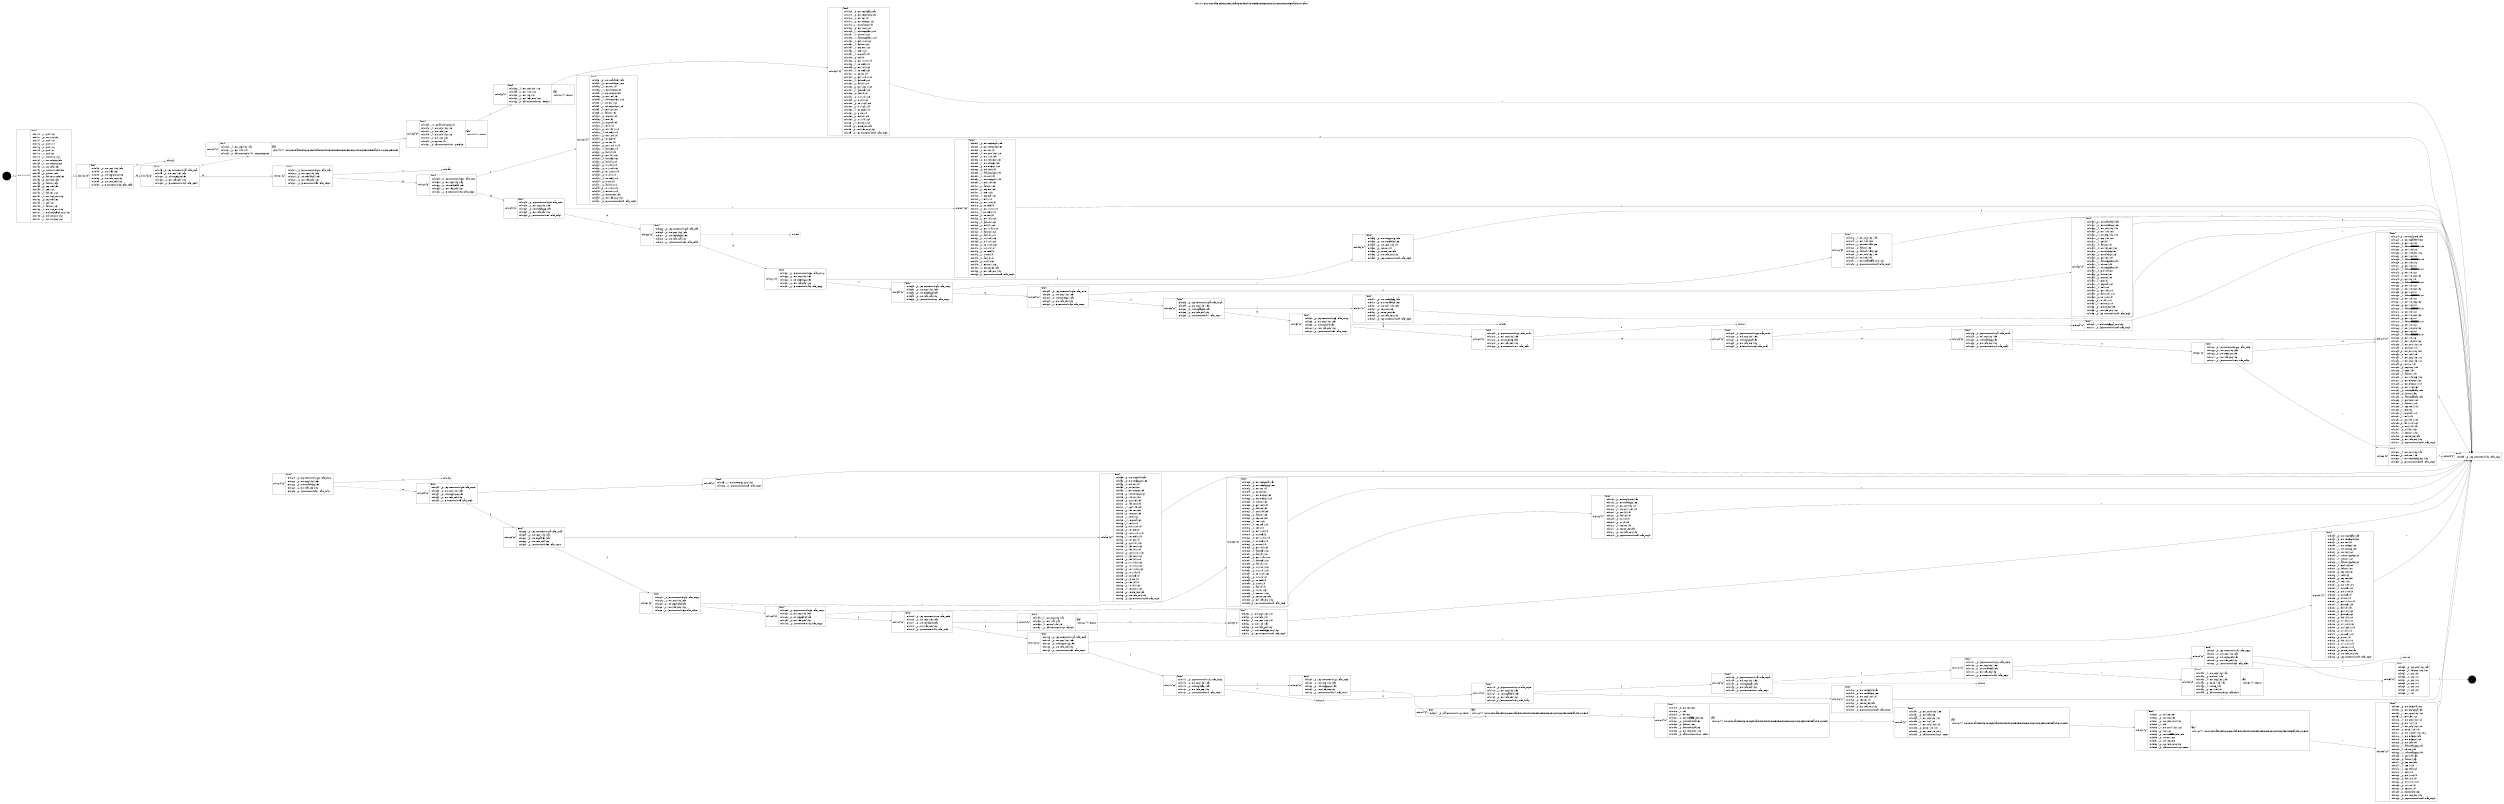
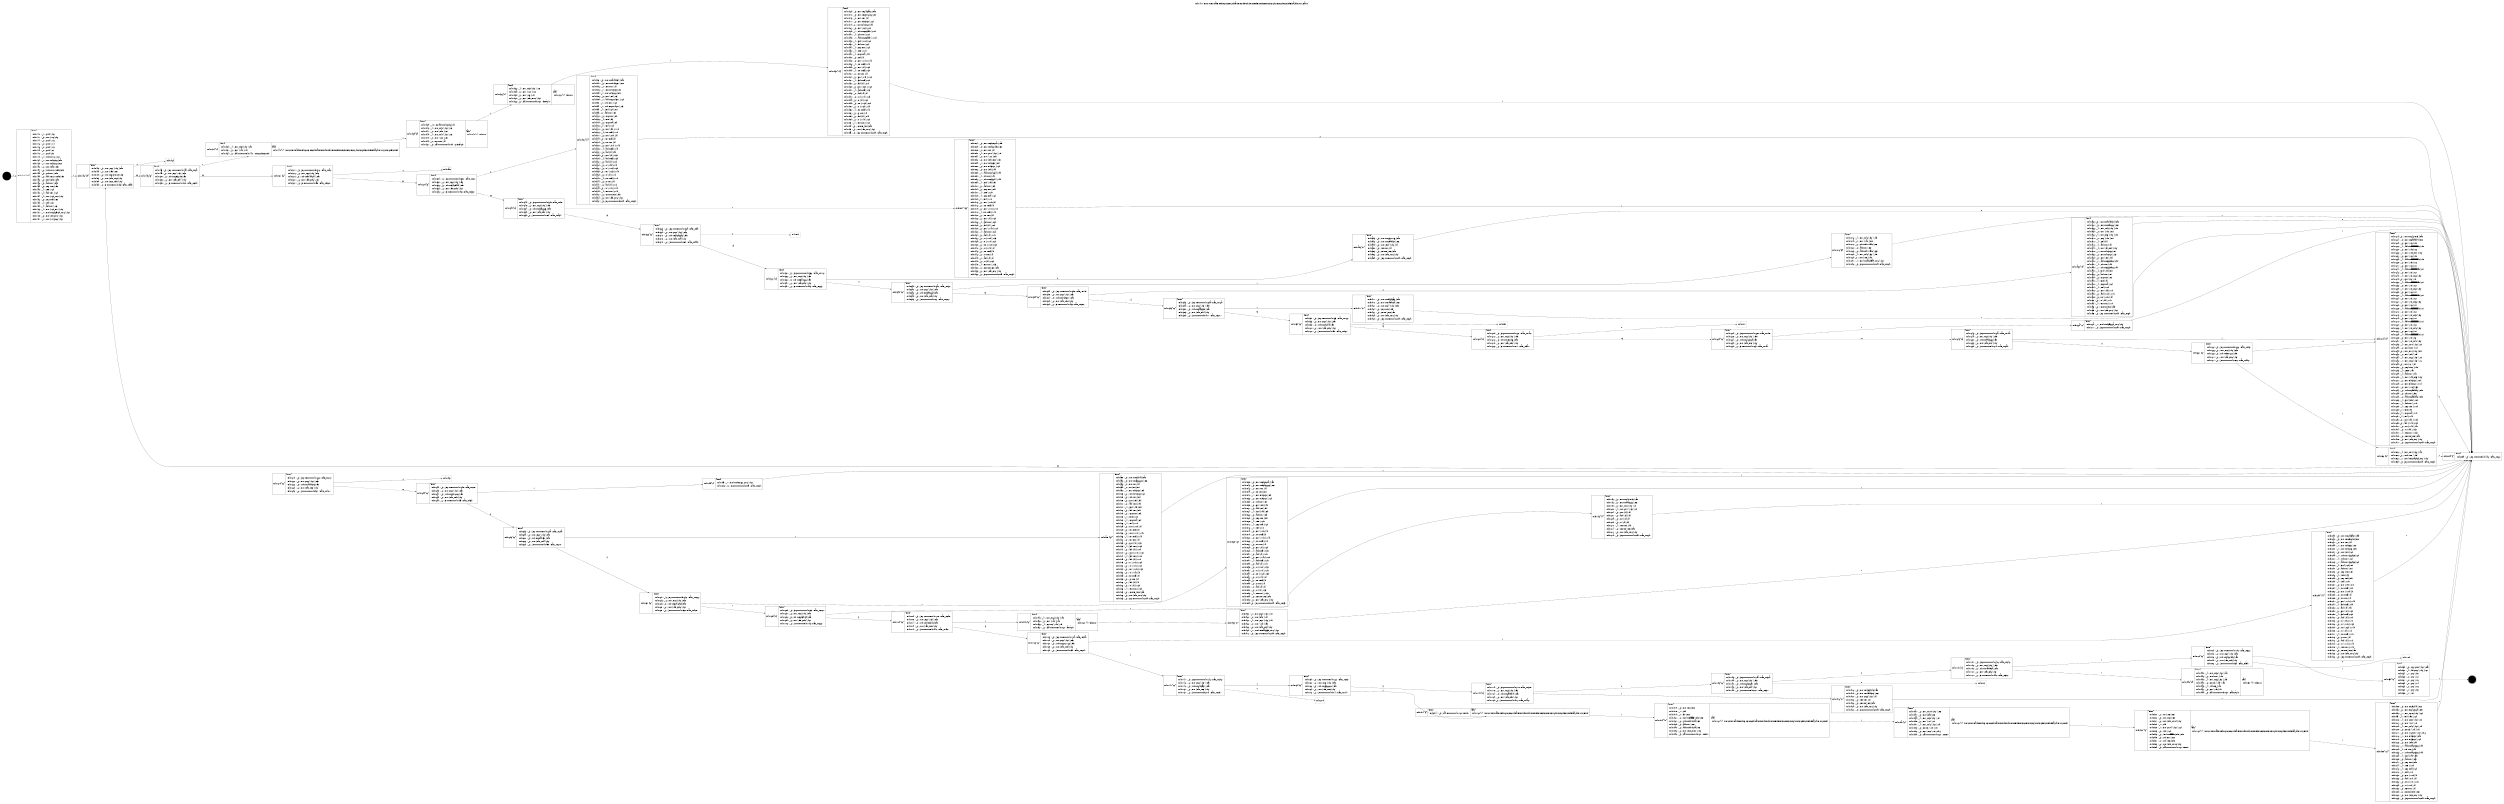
edge "0x4020d9 [5]" -> "0x4014d8 [29]": added, label "22"
edge "0x40207d" -> "0x401779 [28]": now "0x40175d [28]" -> "0x401779 [28]"
